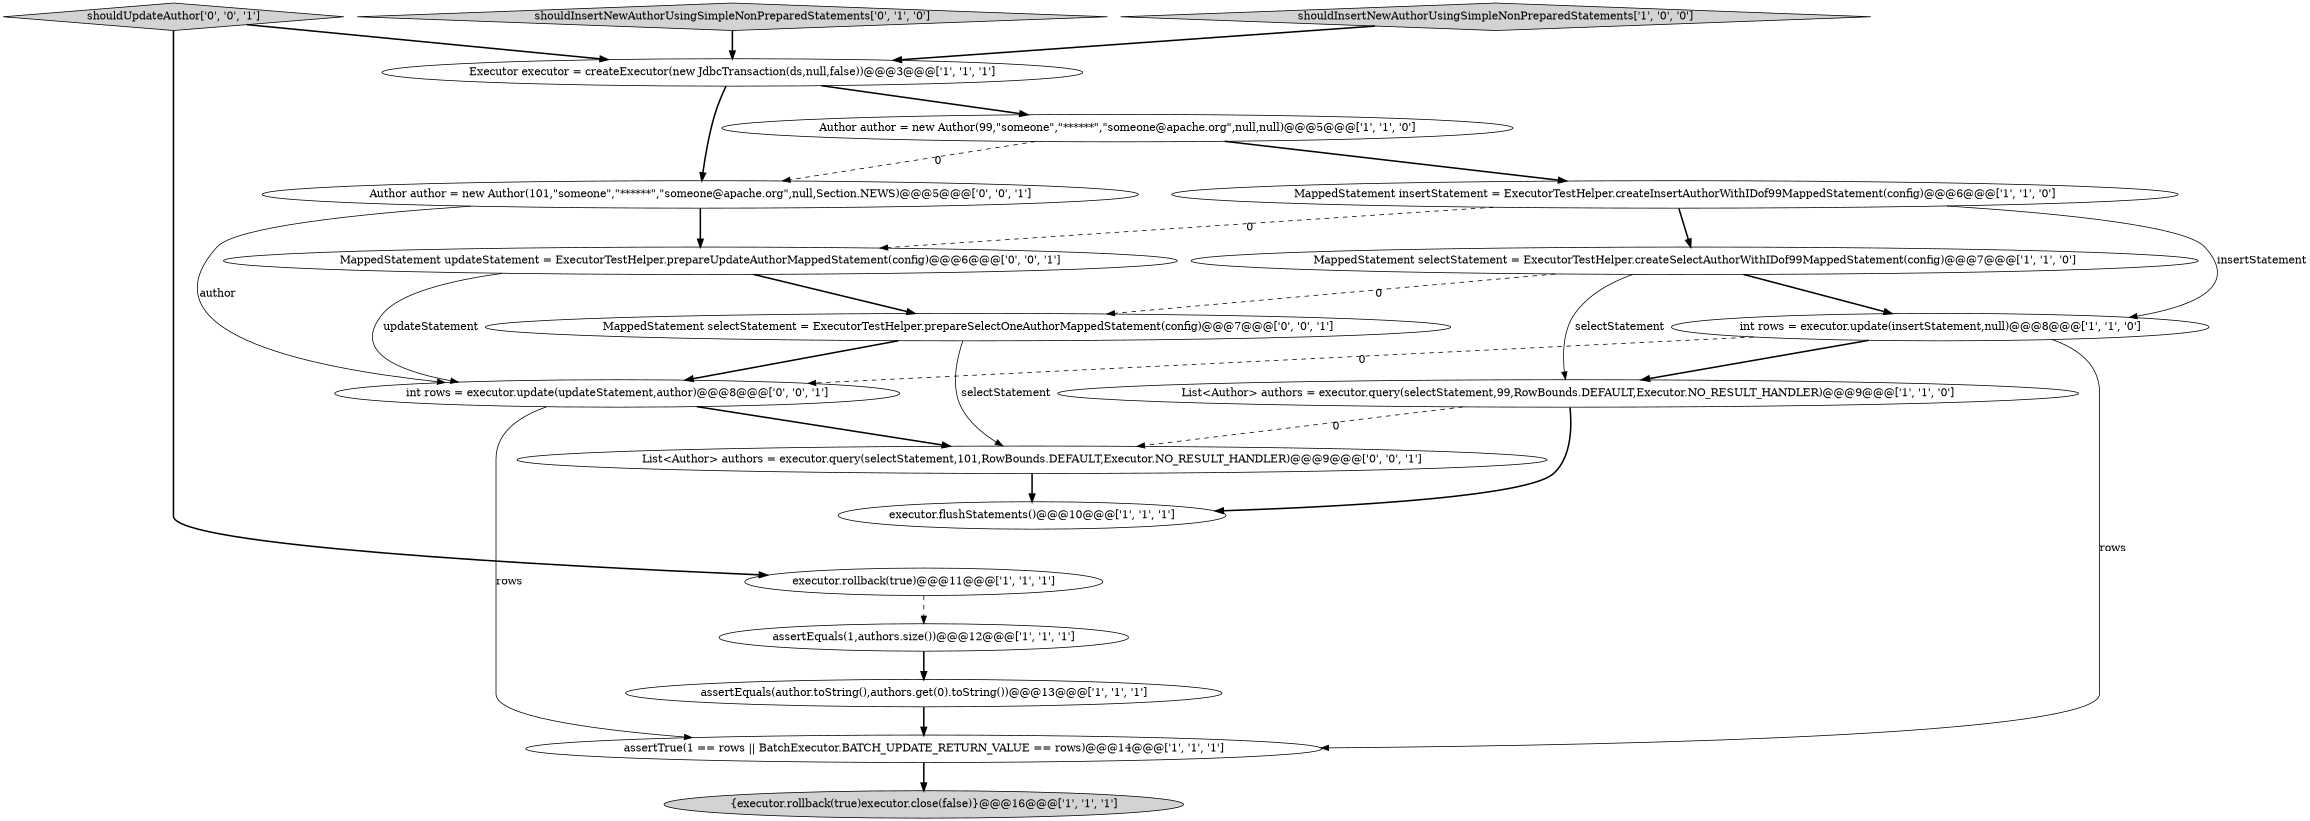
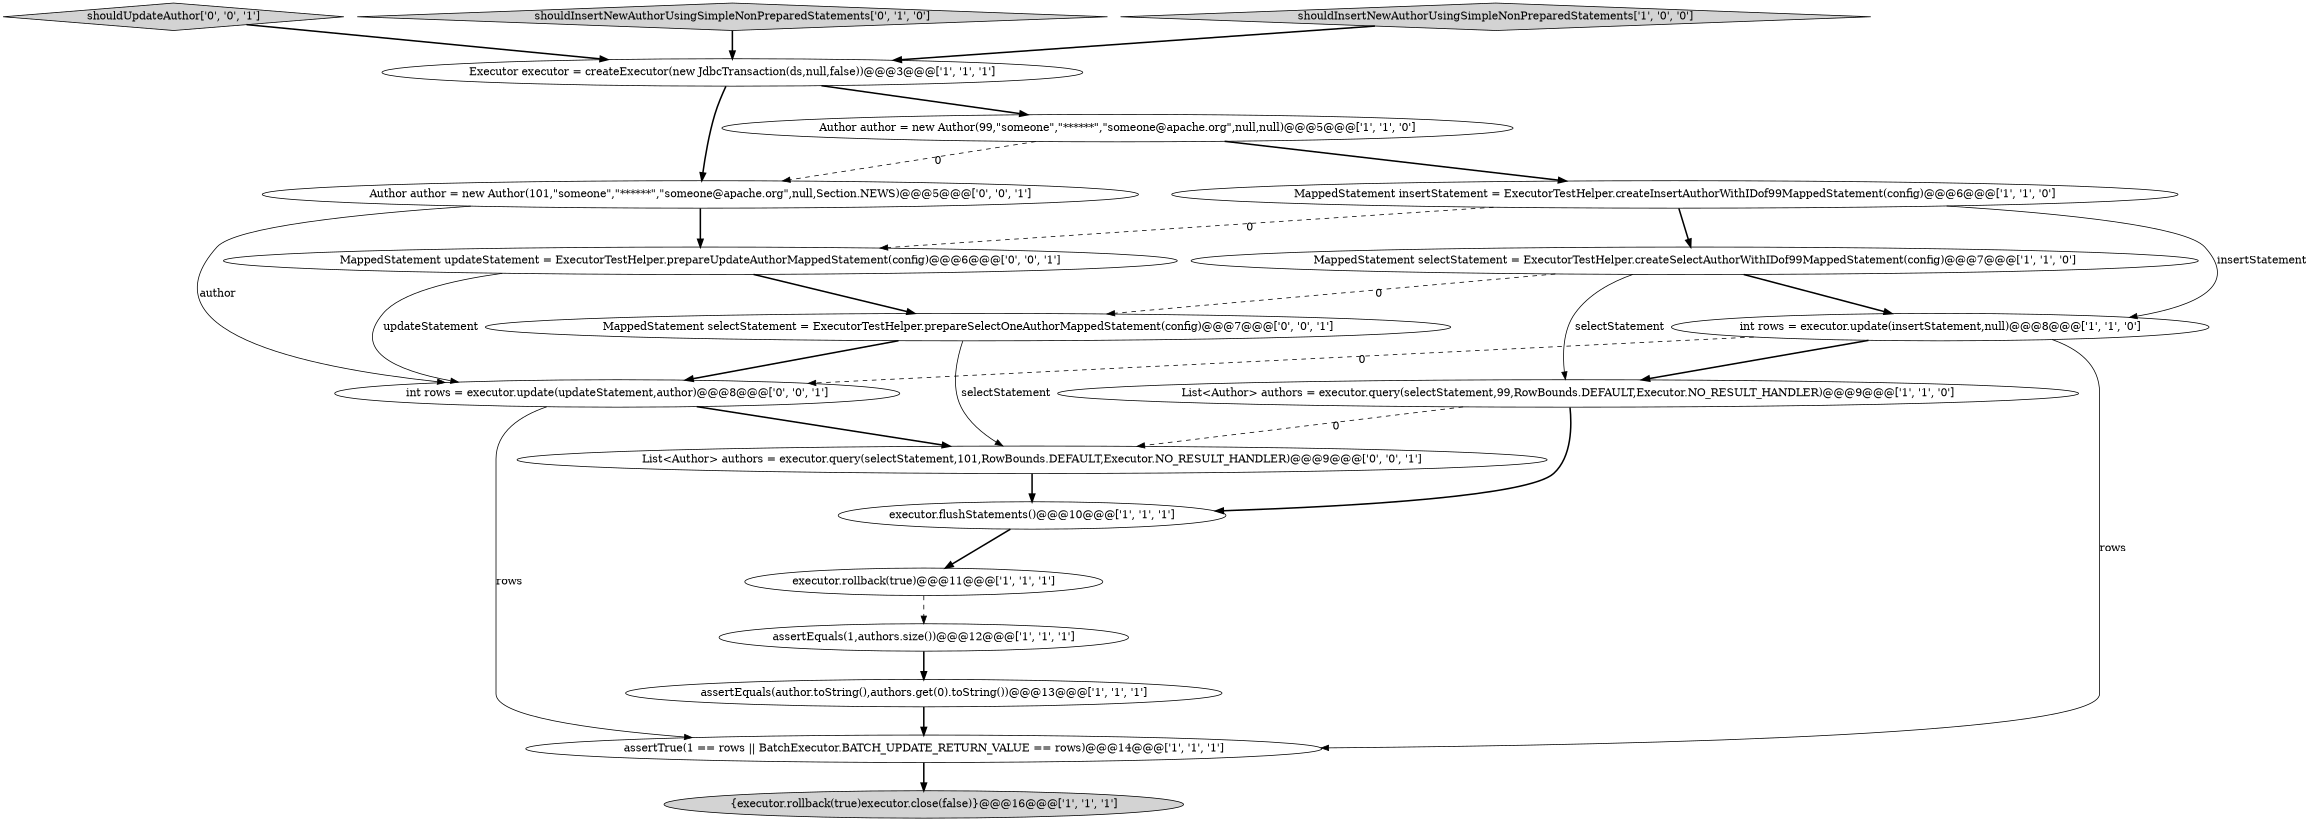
edge "shouldUpdateAuthor['0', '0', '1']" -> "executor.rollback(true)@@@11@@@['1', '1', '1']": now "executor.flushStatements()@@@10@@@['1', '1', '1']" -> "executor.rollback(true)@@@11@@@['1', '1', '1']"
